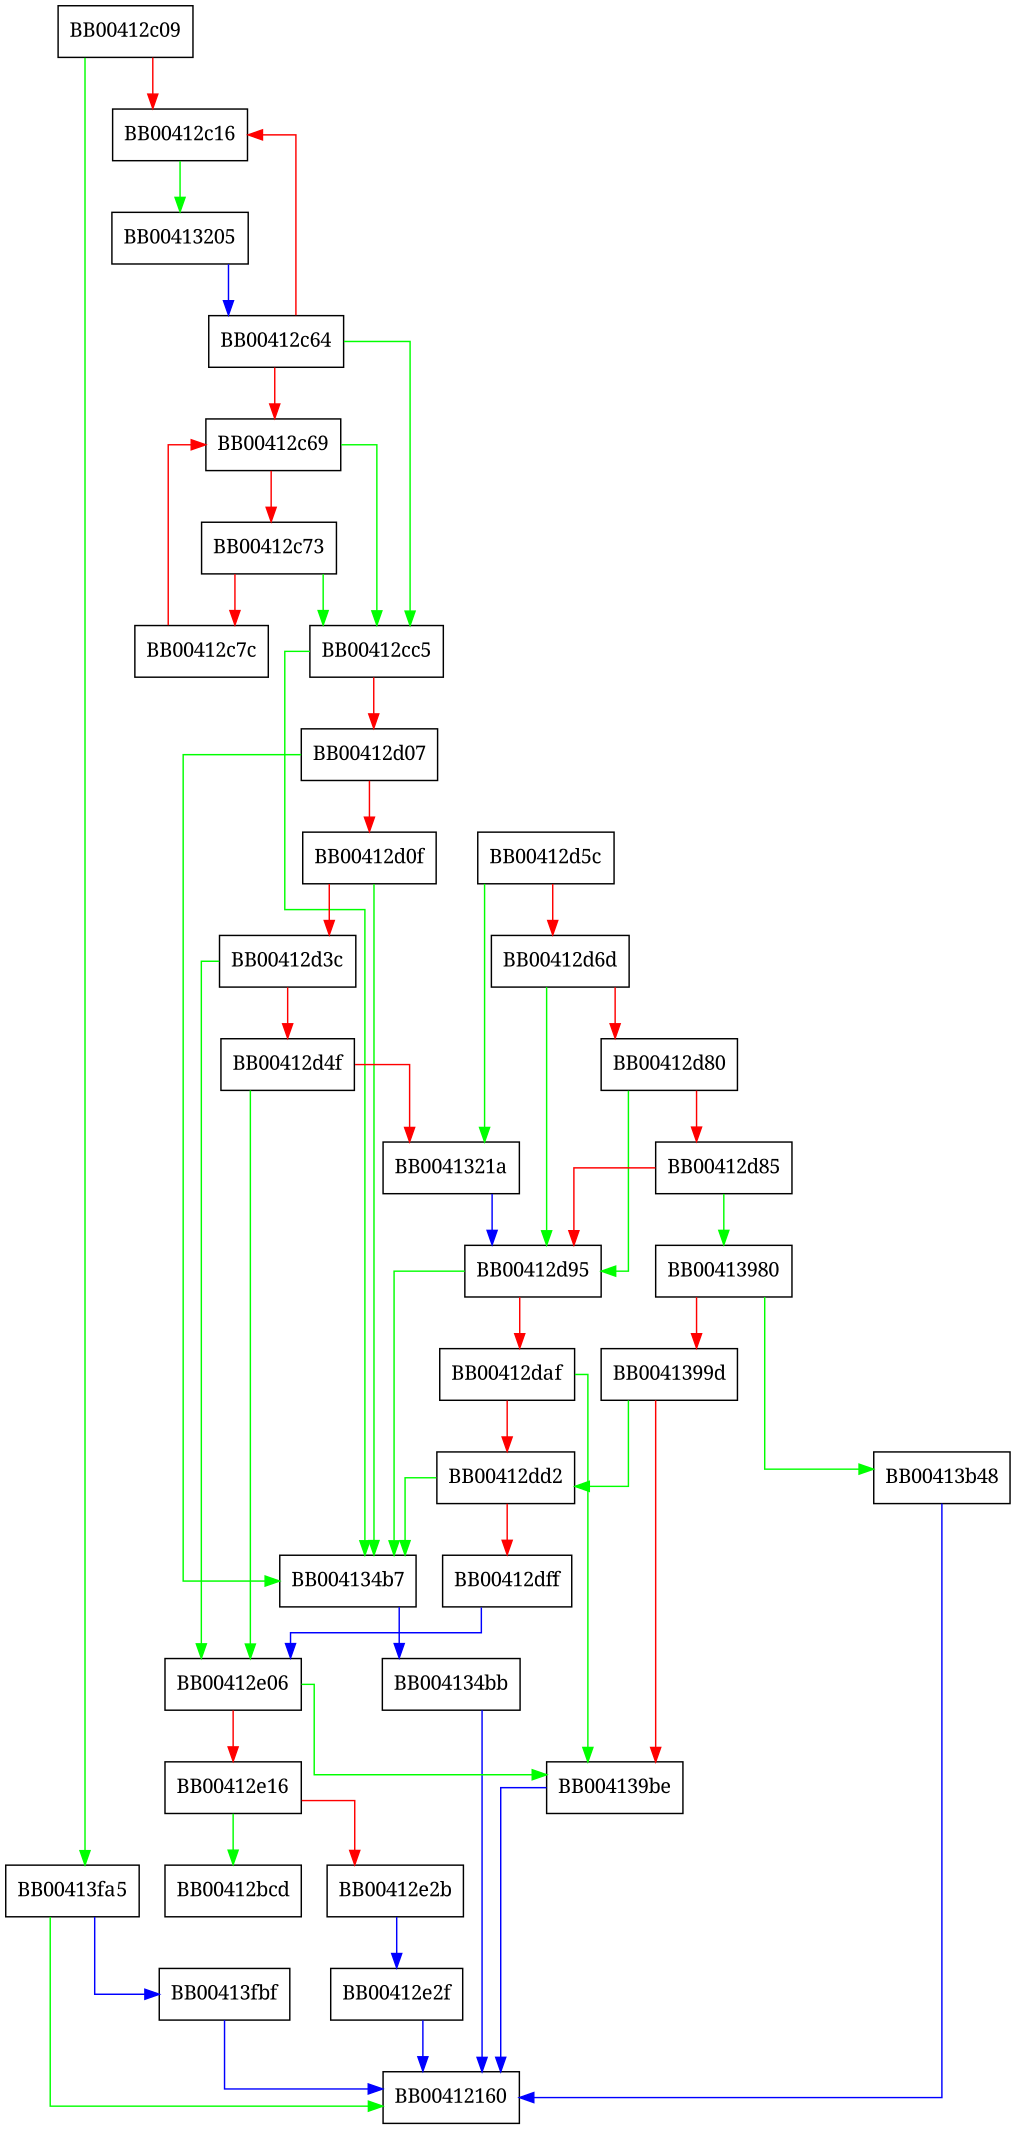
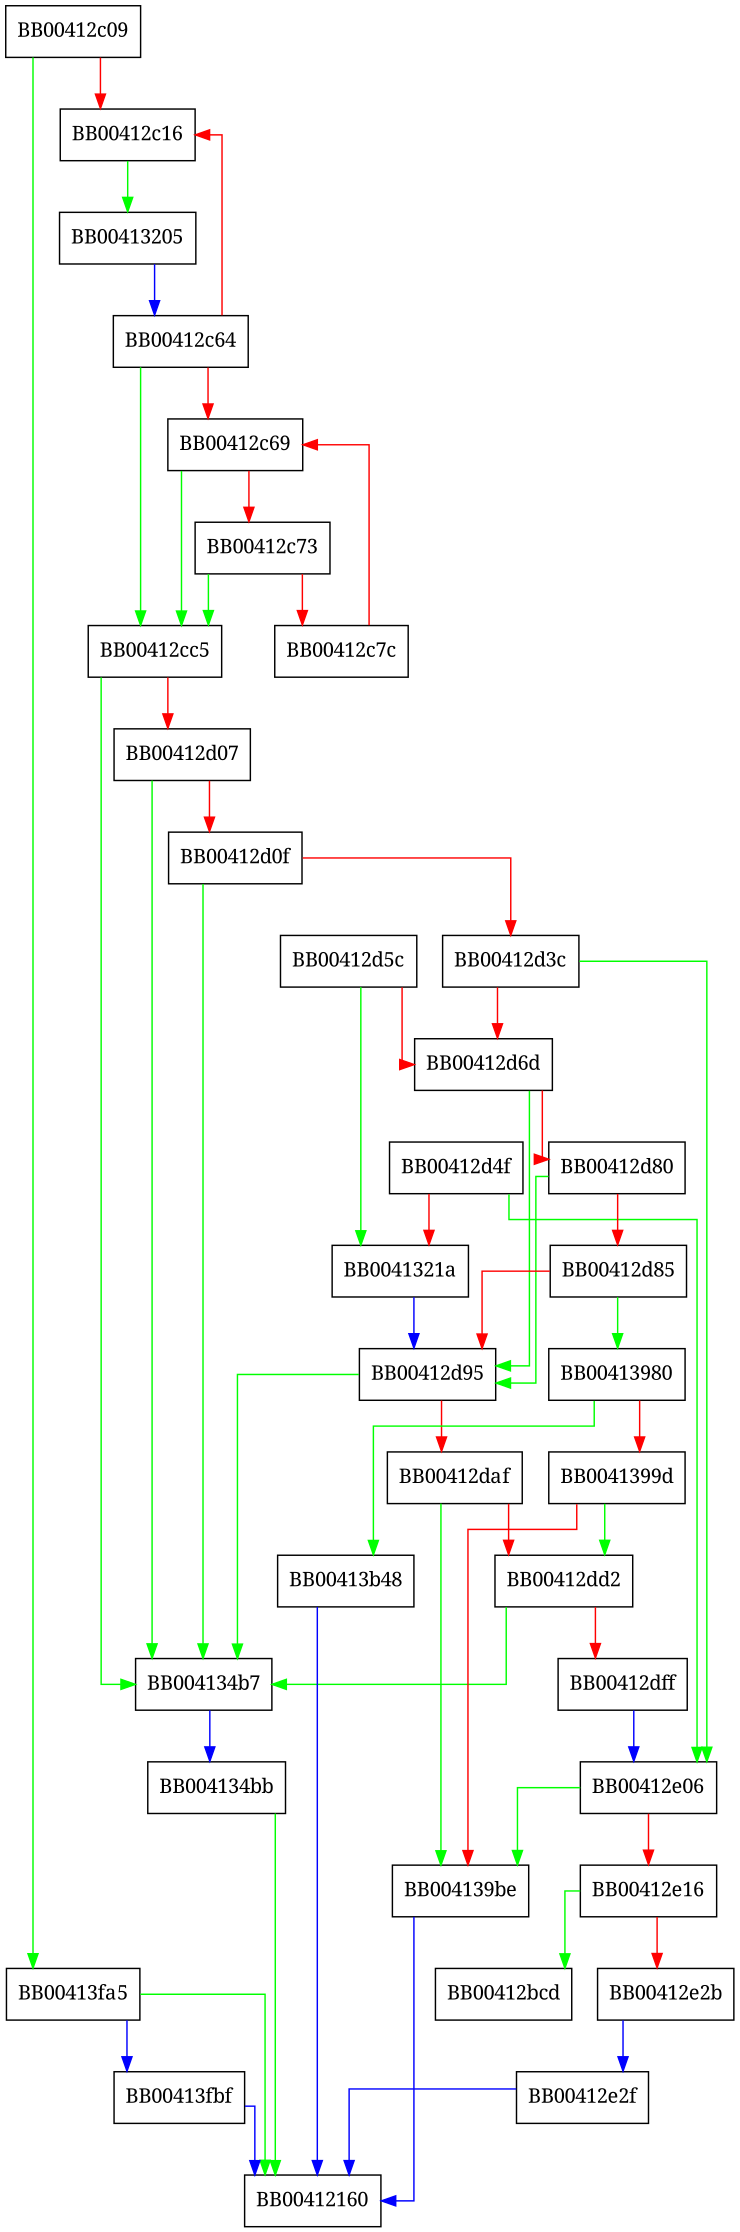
edge "BB00412d3c" -> "BB00412d4f": now "BB00412d3c" -> "BB00412d6d"
edge "BB004134bb" -> "BB00412160": color blue -> green
